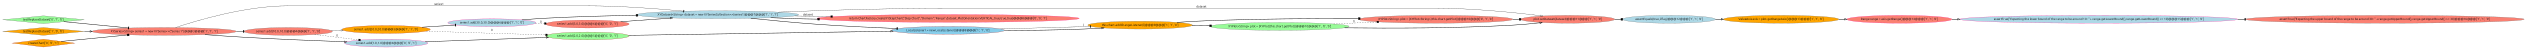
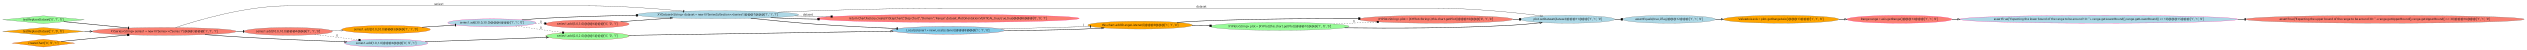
node "plot.setDataset(dataset)@@@11@@@['1', '1', '0']": fillcolor salmon -> lightblue
edge "series1.add(20.0,20.0)@@@5@@@['1', '1', '0']" -> "series1.add(2.0,2.0)@@@5@@@['0', '0', '1']": now "series1.add(30.0,30.0)@@@6@@@['1', '1', '0']" -> "series1.add(2.0,2.0)@@@5@@@['0', '0', '1']"
